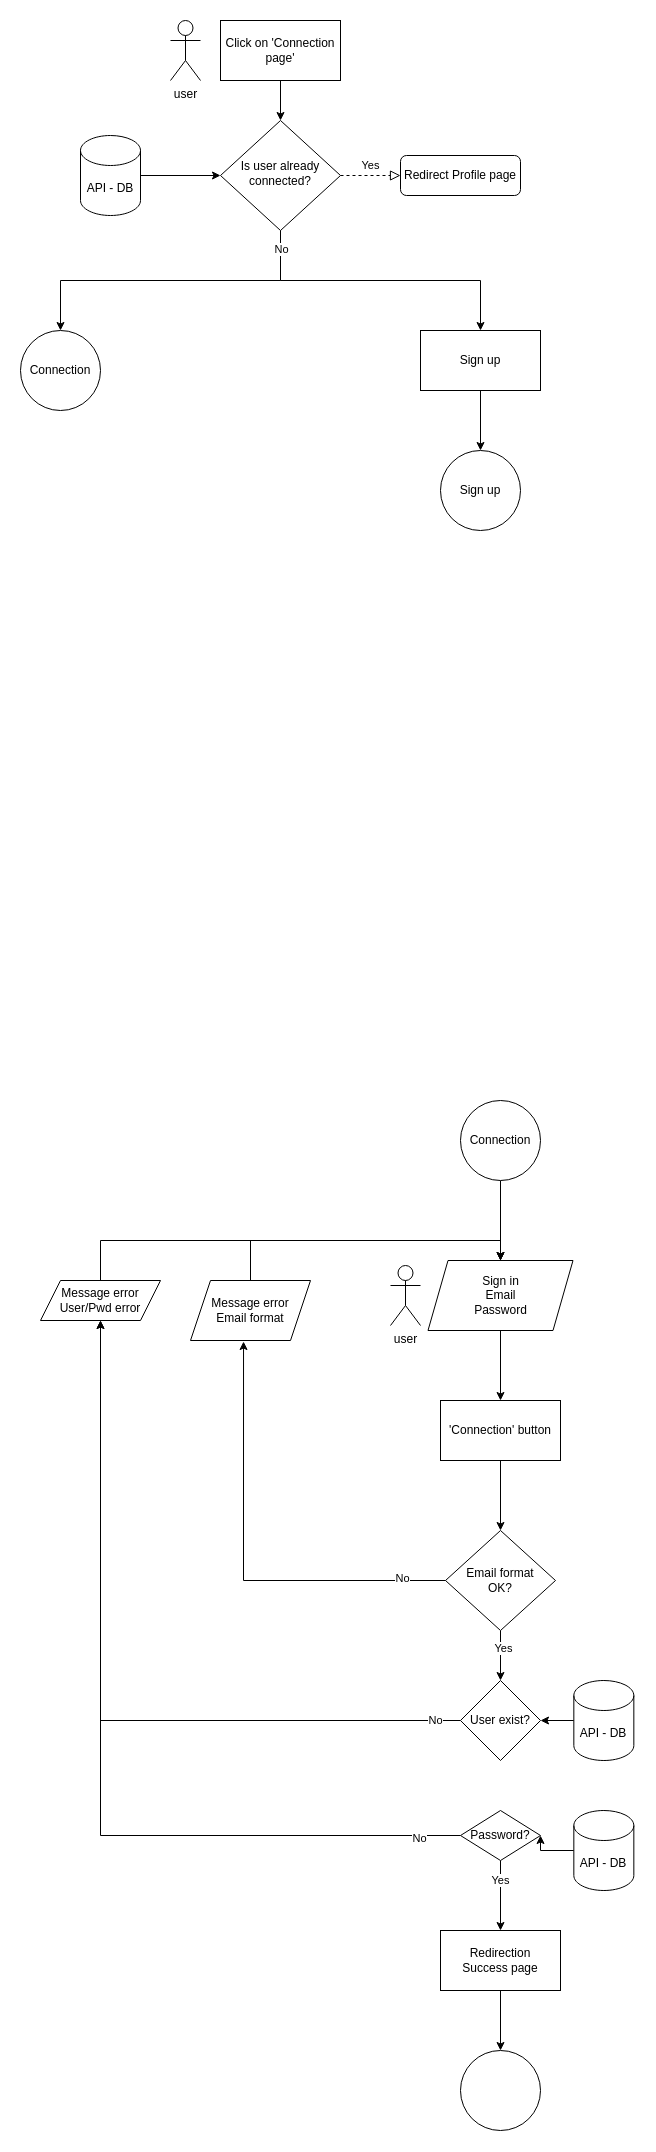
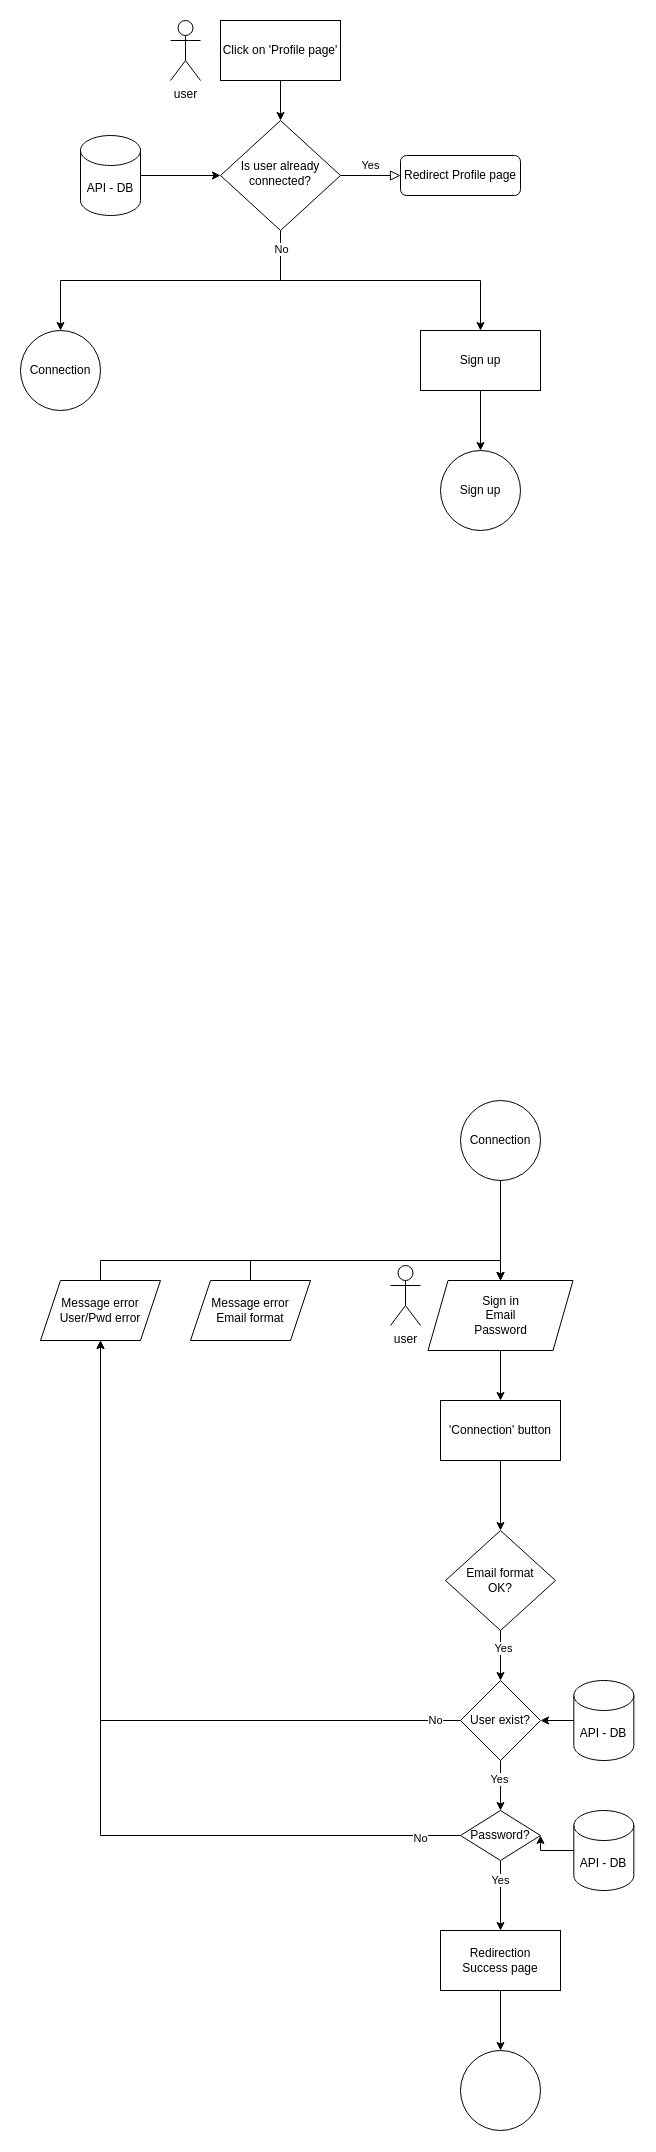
node "Click on 'Connection page'": label "Click on 'Connection page'" -> "Click on 'Profile page'"
edge "Is user already connected?" -> "Redirect Profile page": style dashed -> solid
node "Sign in Email Password": moved (501, 1296) -> (501, 1316)
node "Message error User/Pwd error": size 120x40 -> 120x60
edge "Email format OK?" -> "Message error Email format": removed, label "No"
edge "User exist?" -> "Password?": added, label "Yes"
